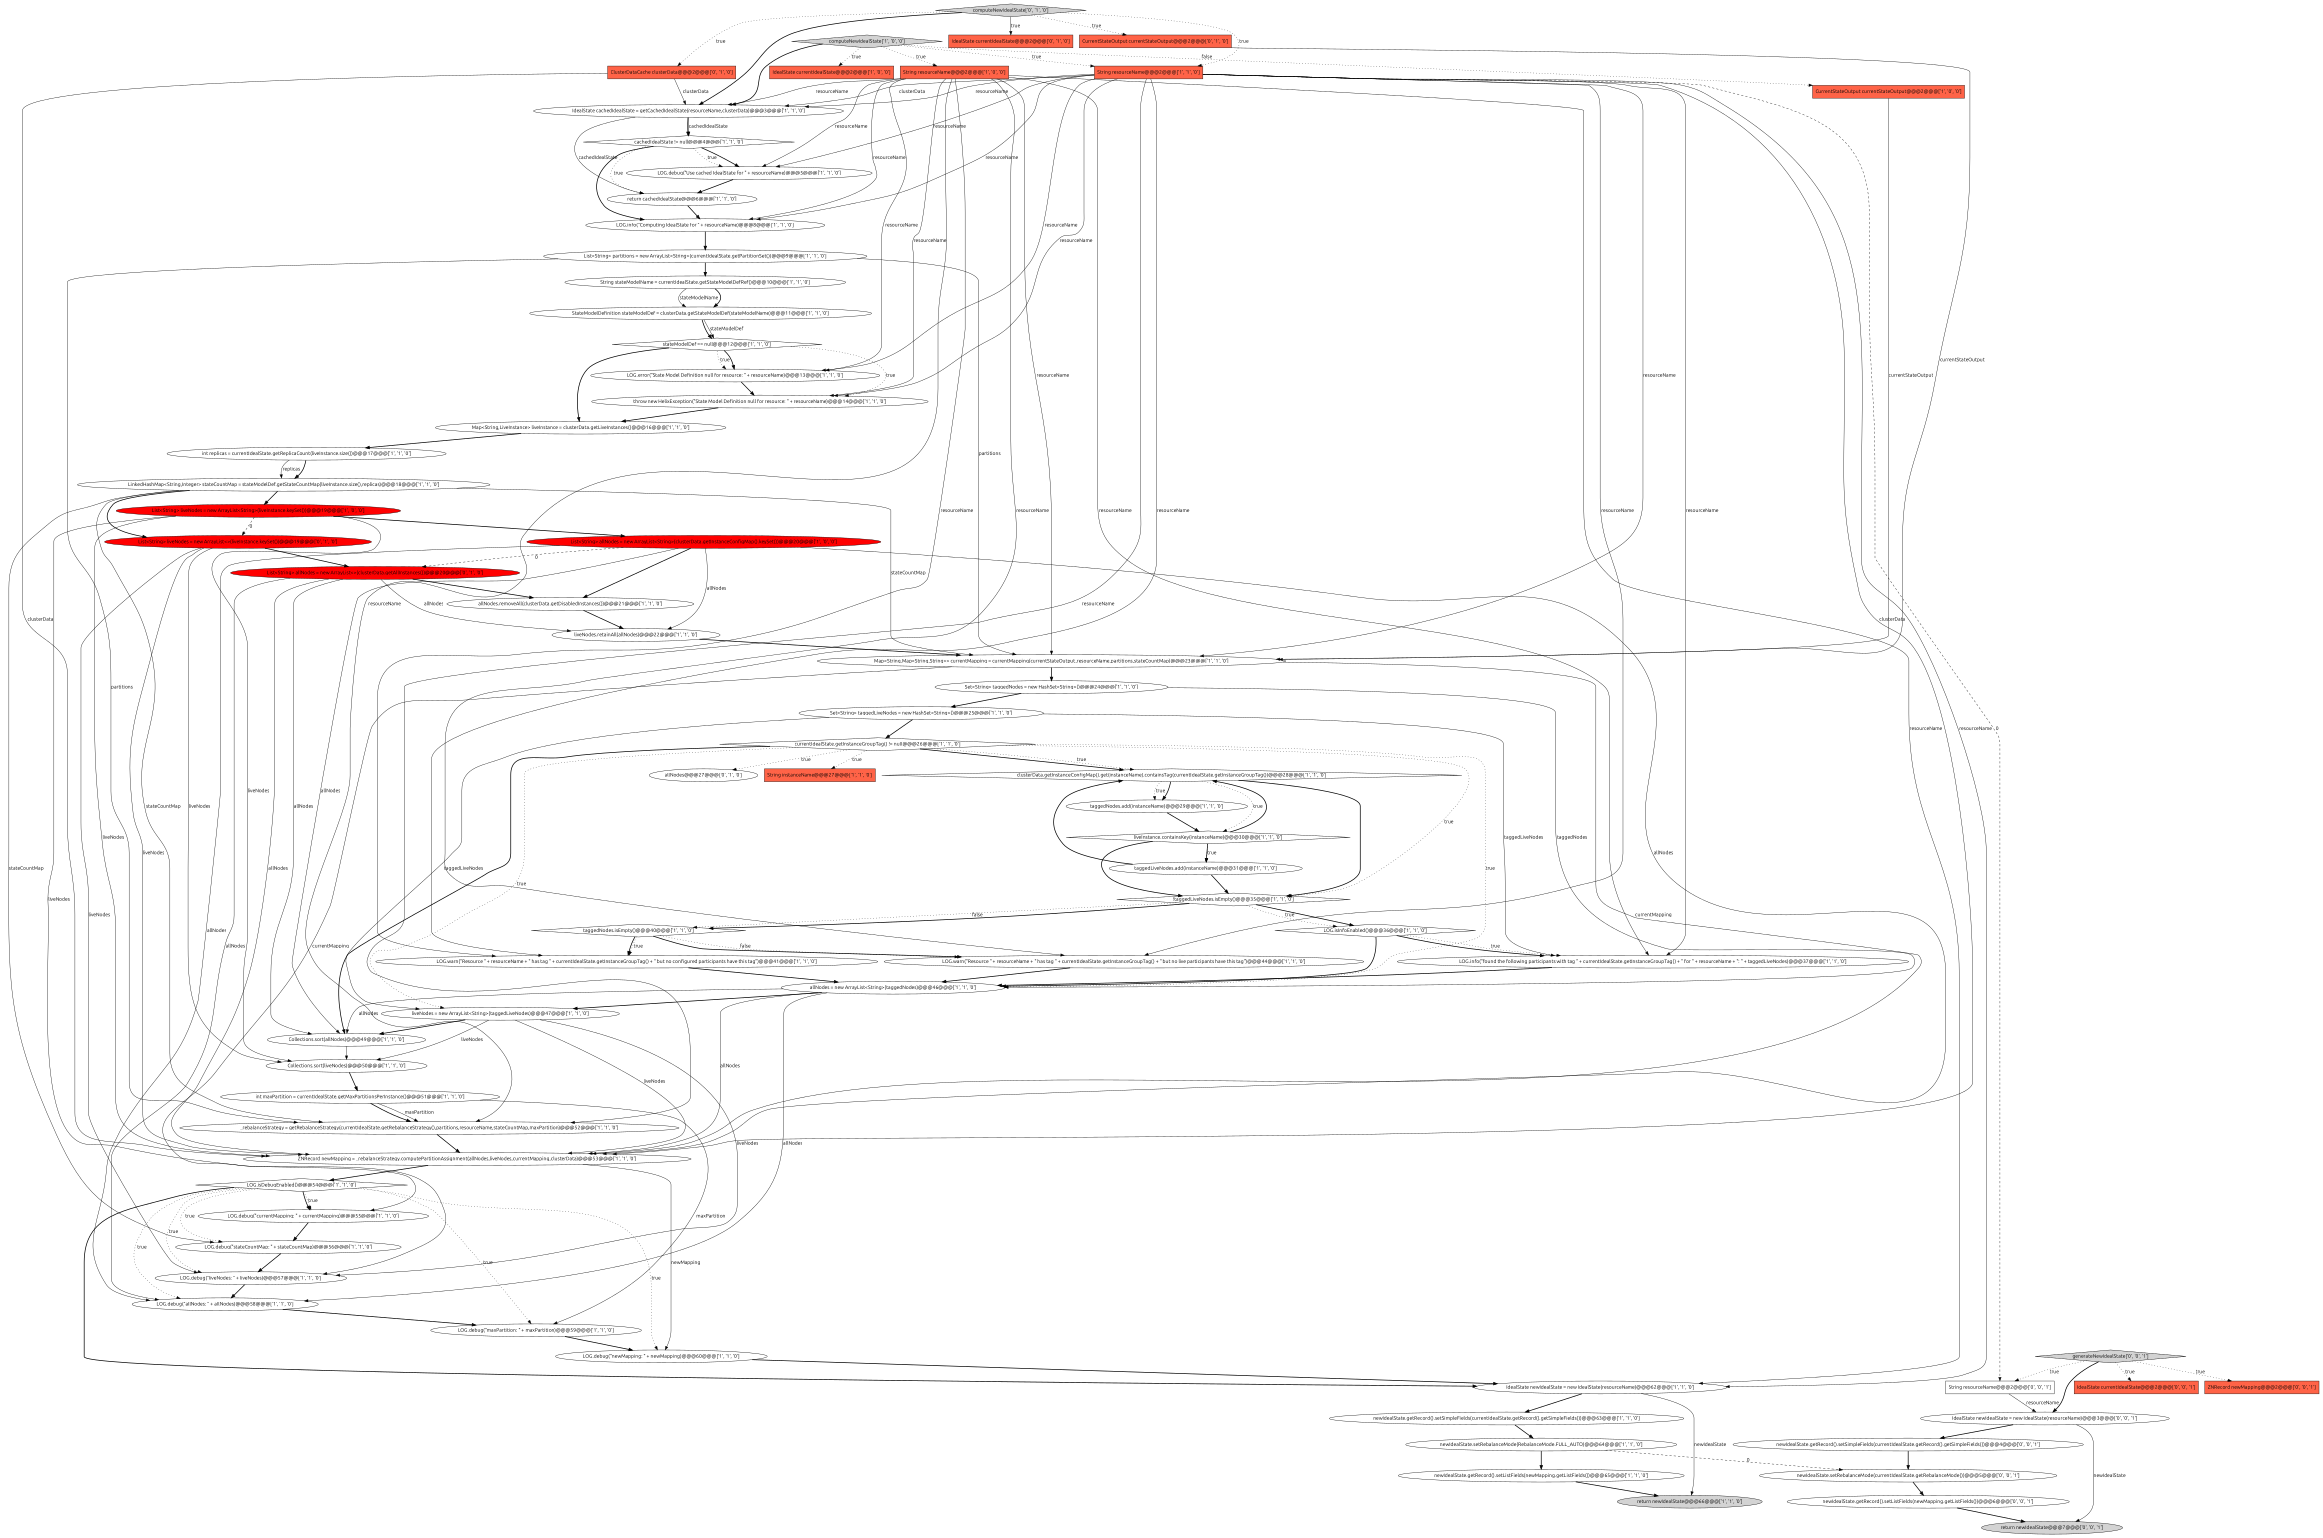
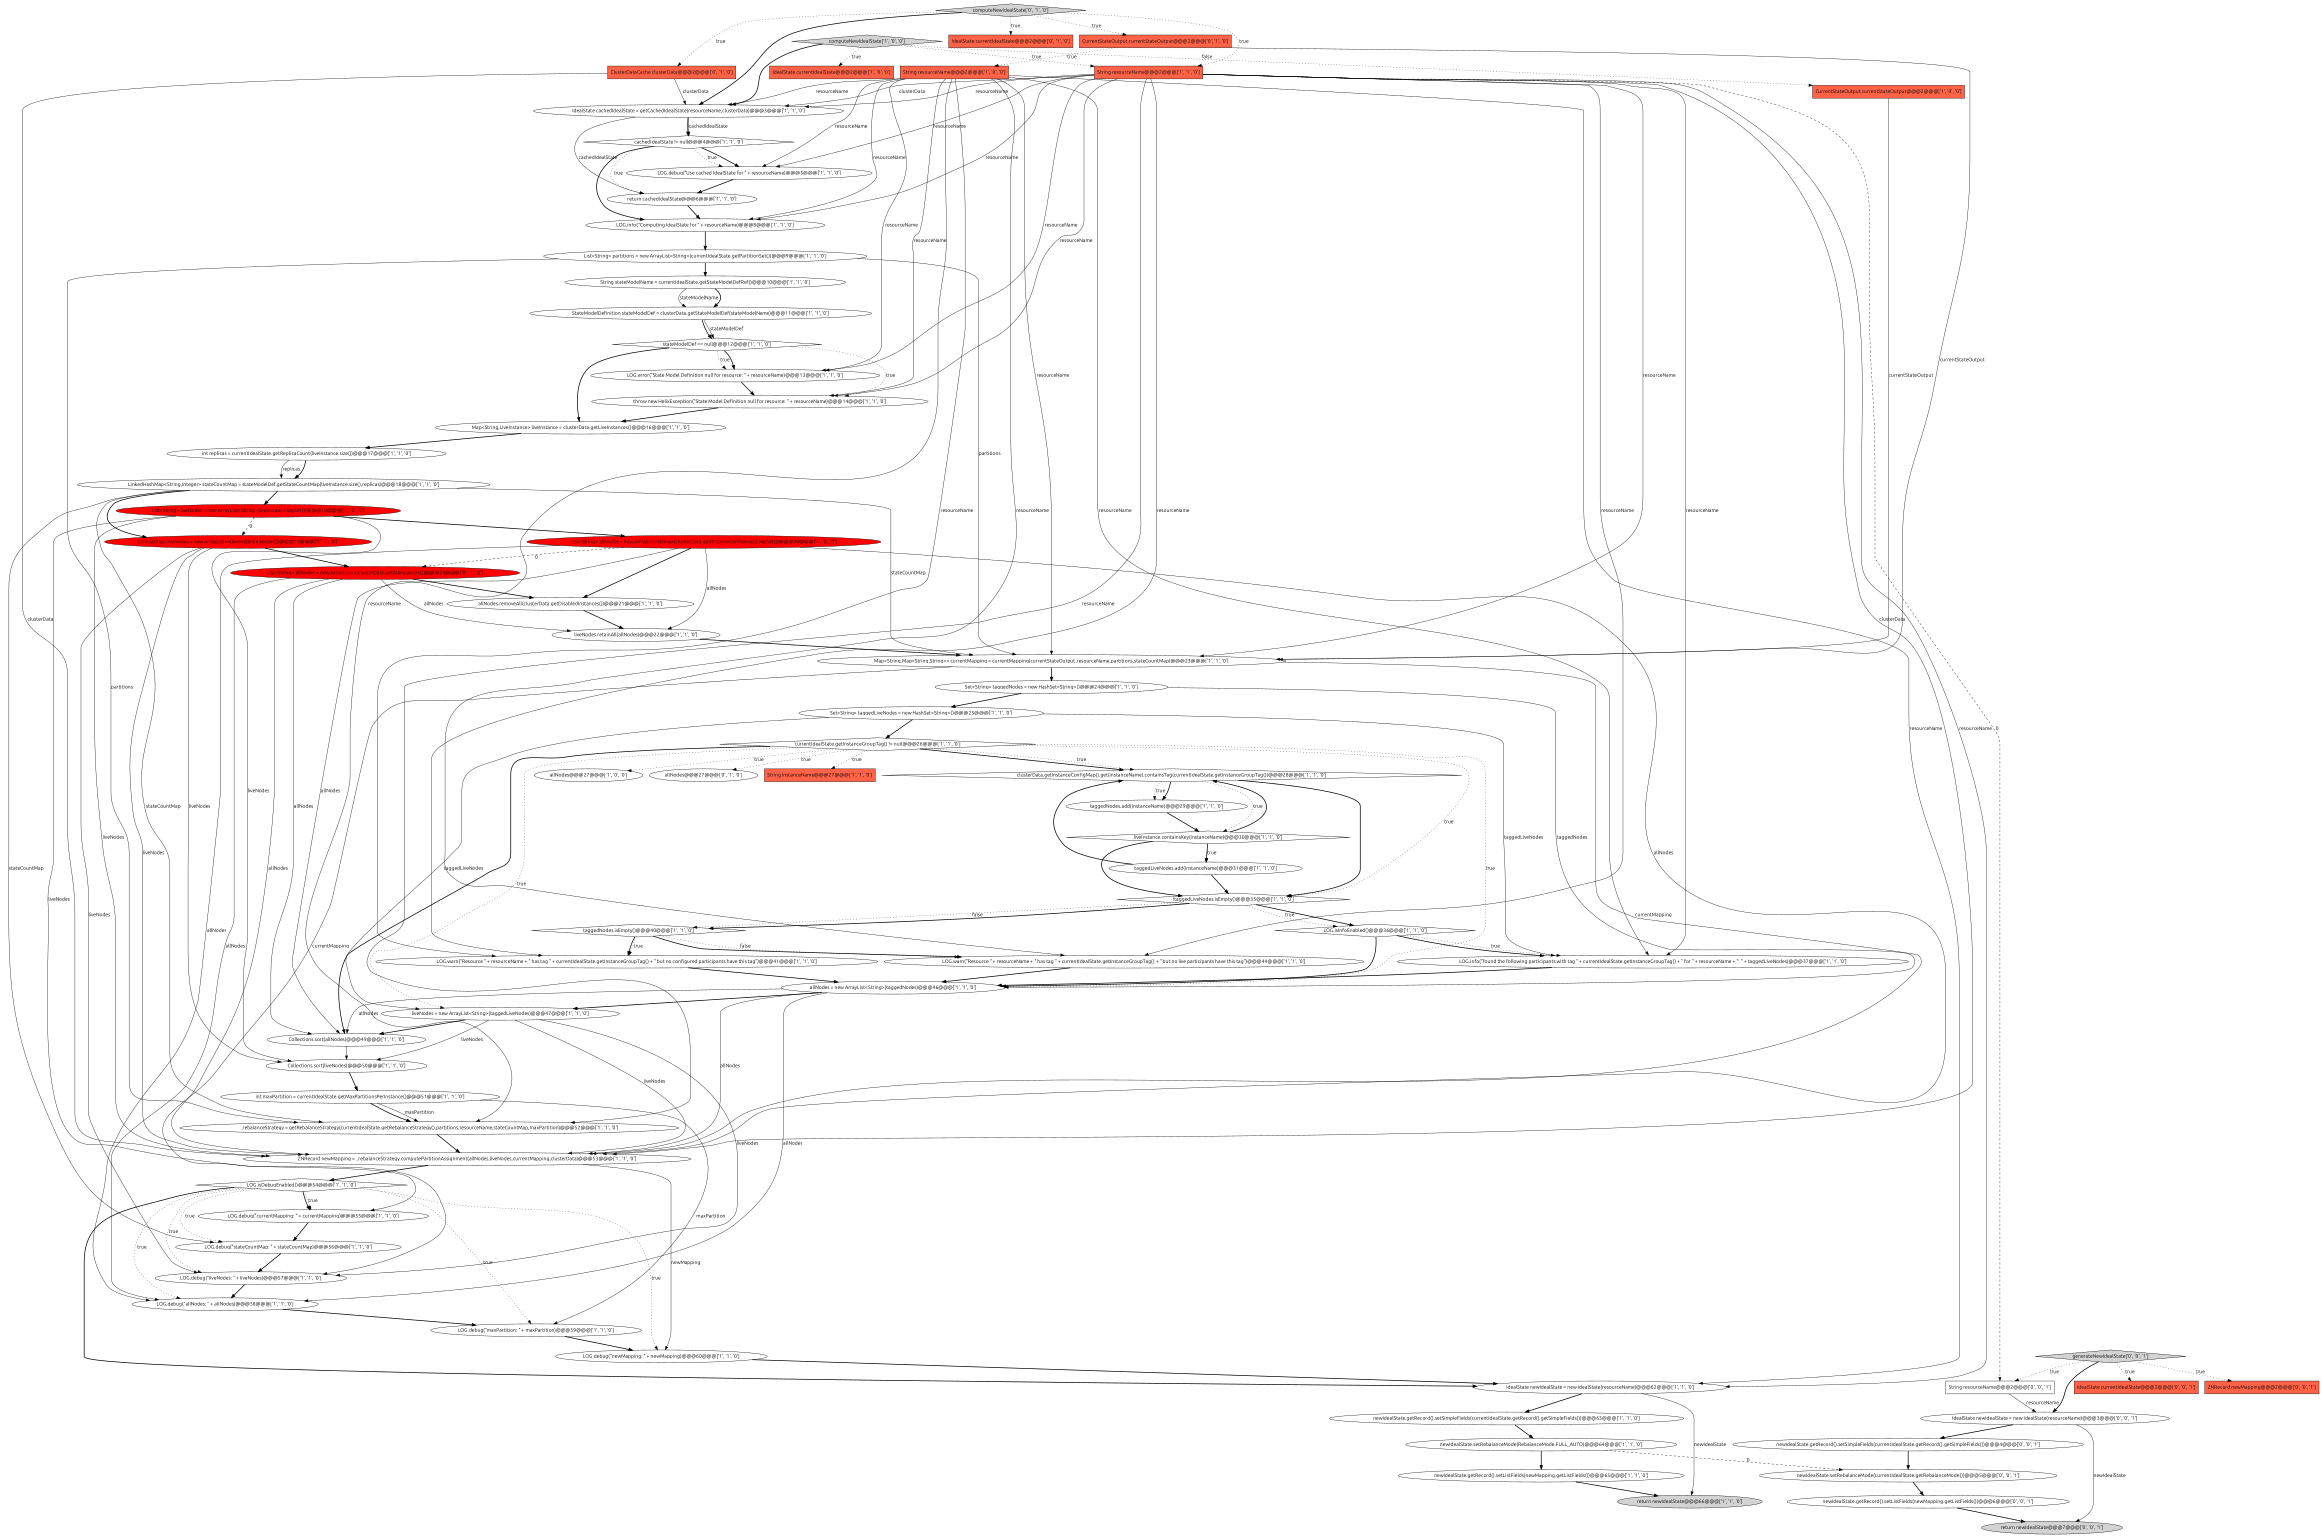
edge "computeNewIdealState['0', '1', '0']" -> "IdealState currentIdealState@@@2@@@['0', '1', '0']": style solid -> dotted
edge "computeNewIdealState['1', '0', '0']" -> "String resourceName@@@2@@@['1', '0', '0']": now "CurrentStateOutput currentStateOutput@@@2@@@['0', '1', '0']" -> "String resourceName@@@2@@@['1', '0', '0']"
node "allNodes@@@27@@@['1', '0', '0']": added
